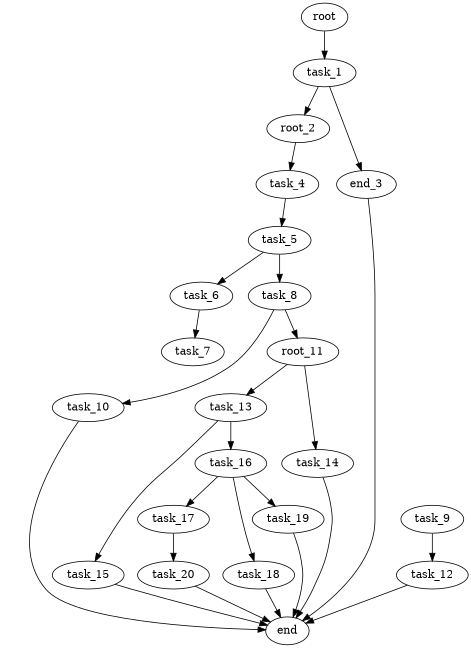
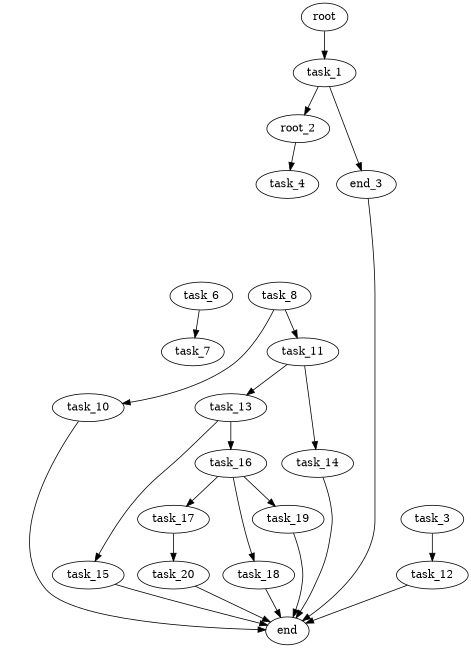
node "task_5": removed
node "root_11": label "root_11" -> "task_11"
node "task_9": label "task_9" -> "task_3"
